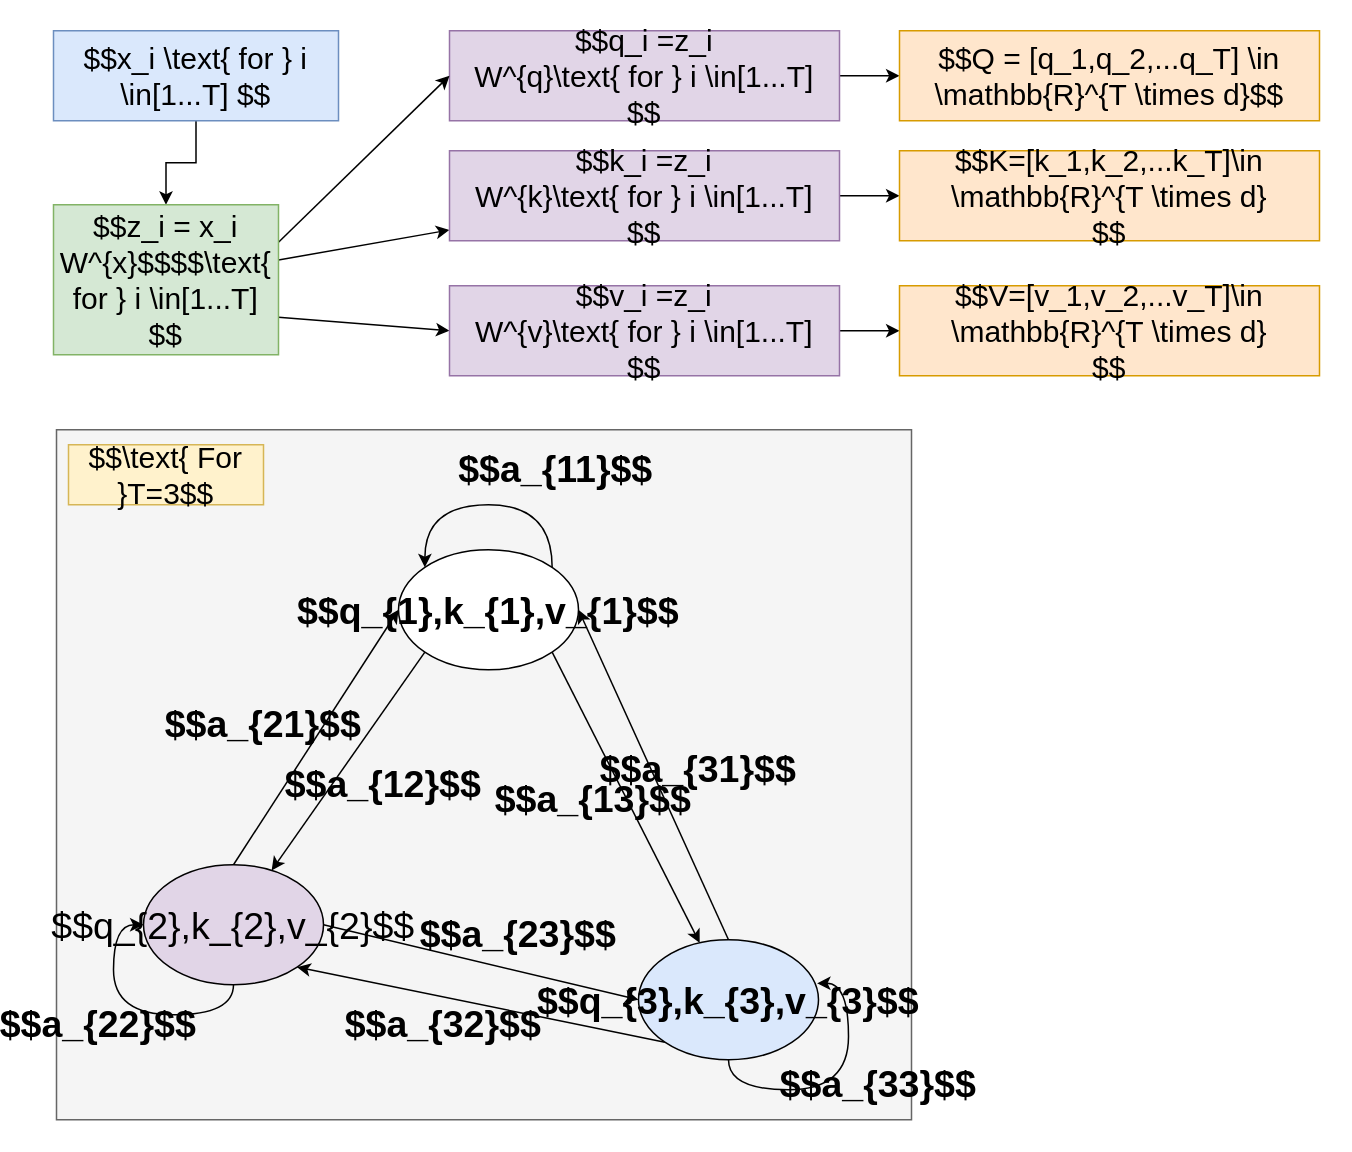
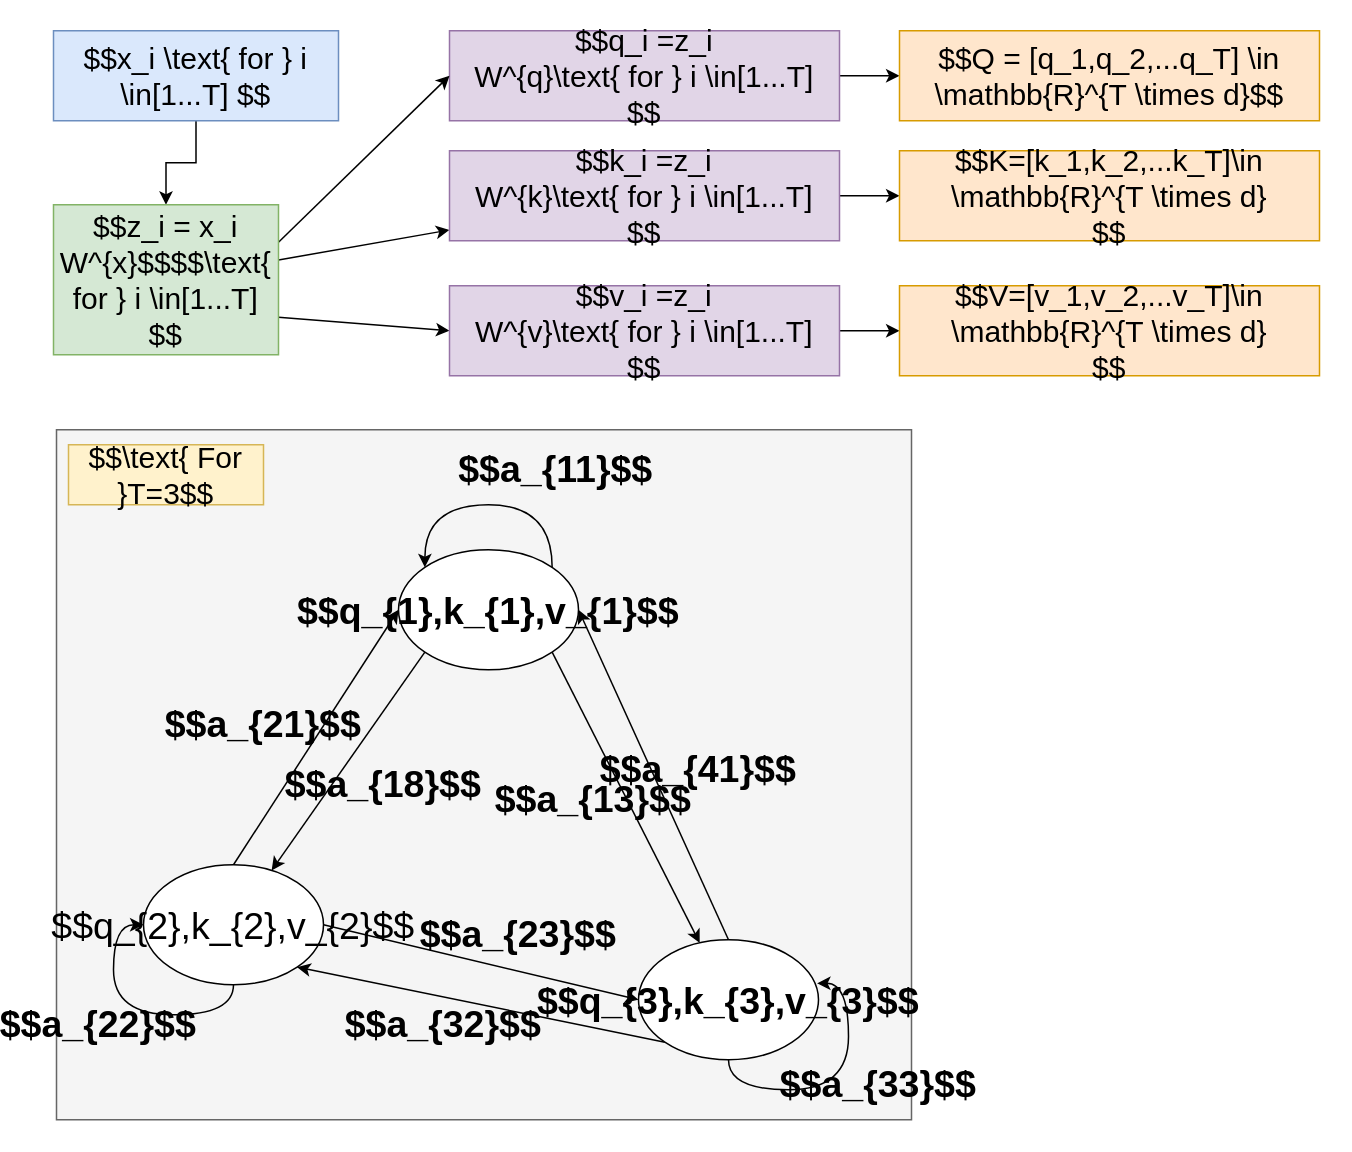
node "$$a_{31}$$": label "$$a_{31}$$" -> "$$a_{41}$$"
node "$$a_{12}$$": label "$$a_{12}$$" -> "$$a_{18}$$"
node "$$q_{2},k_{2},v_{2}$$": fillcolor #e1d5e7 -> #ffffff
node "$$q_{3},k_{3},v_{3}$$": fillcolor #dae8fc -> #ffffff
